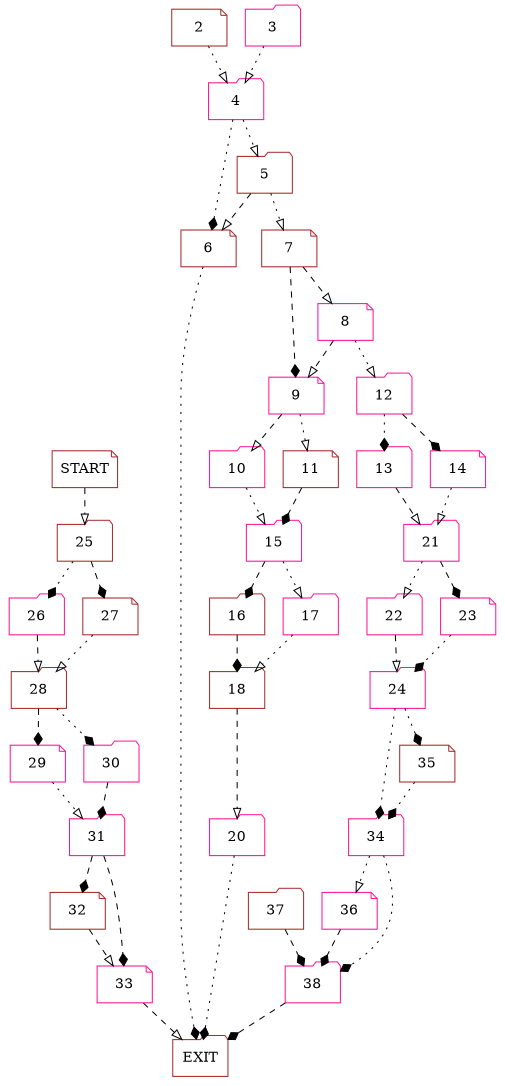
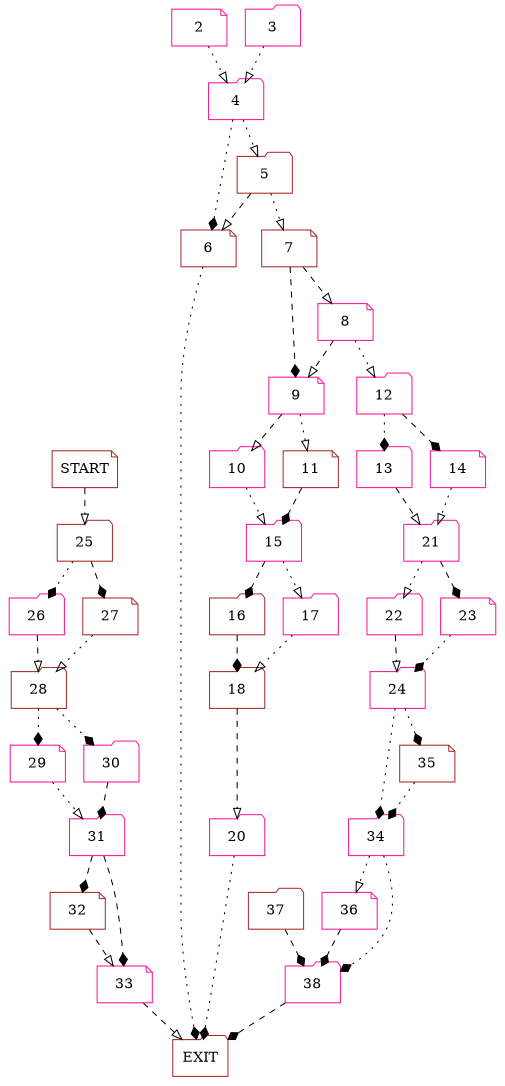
node "2": color brown -> deeppink
edge "28" -> "29": style dashed -> dotted
